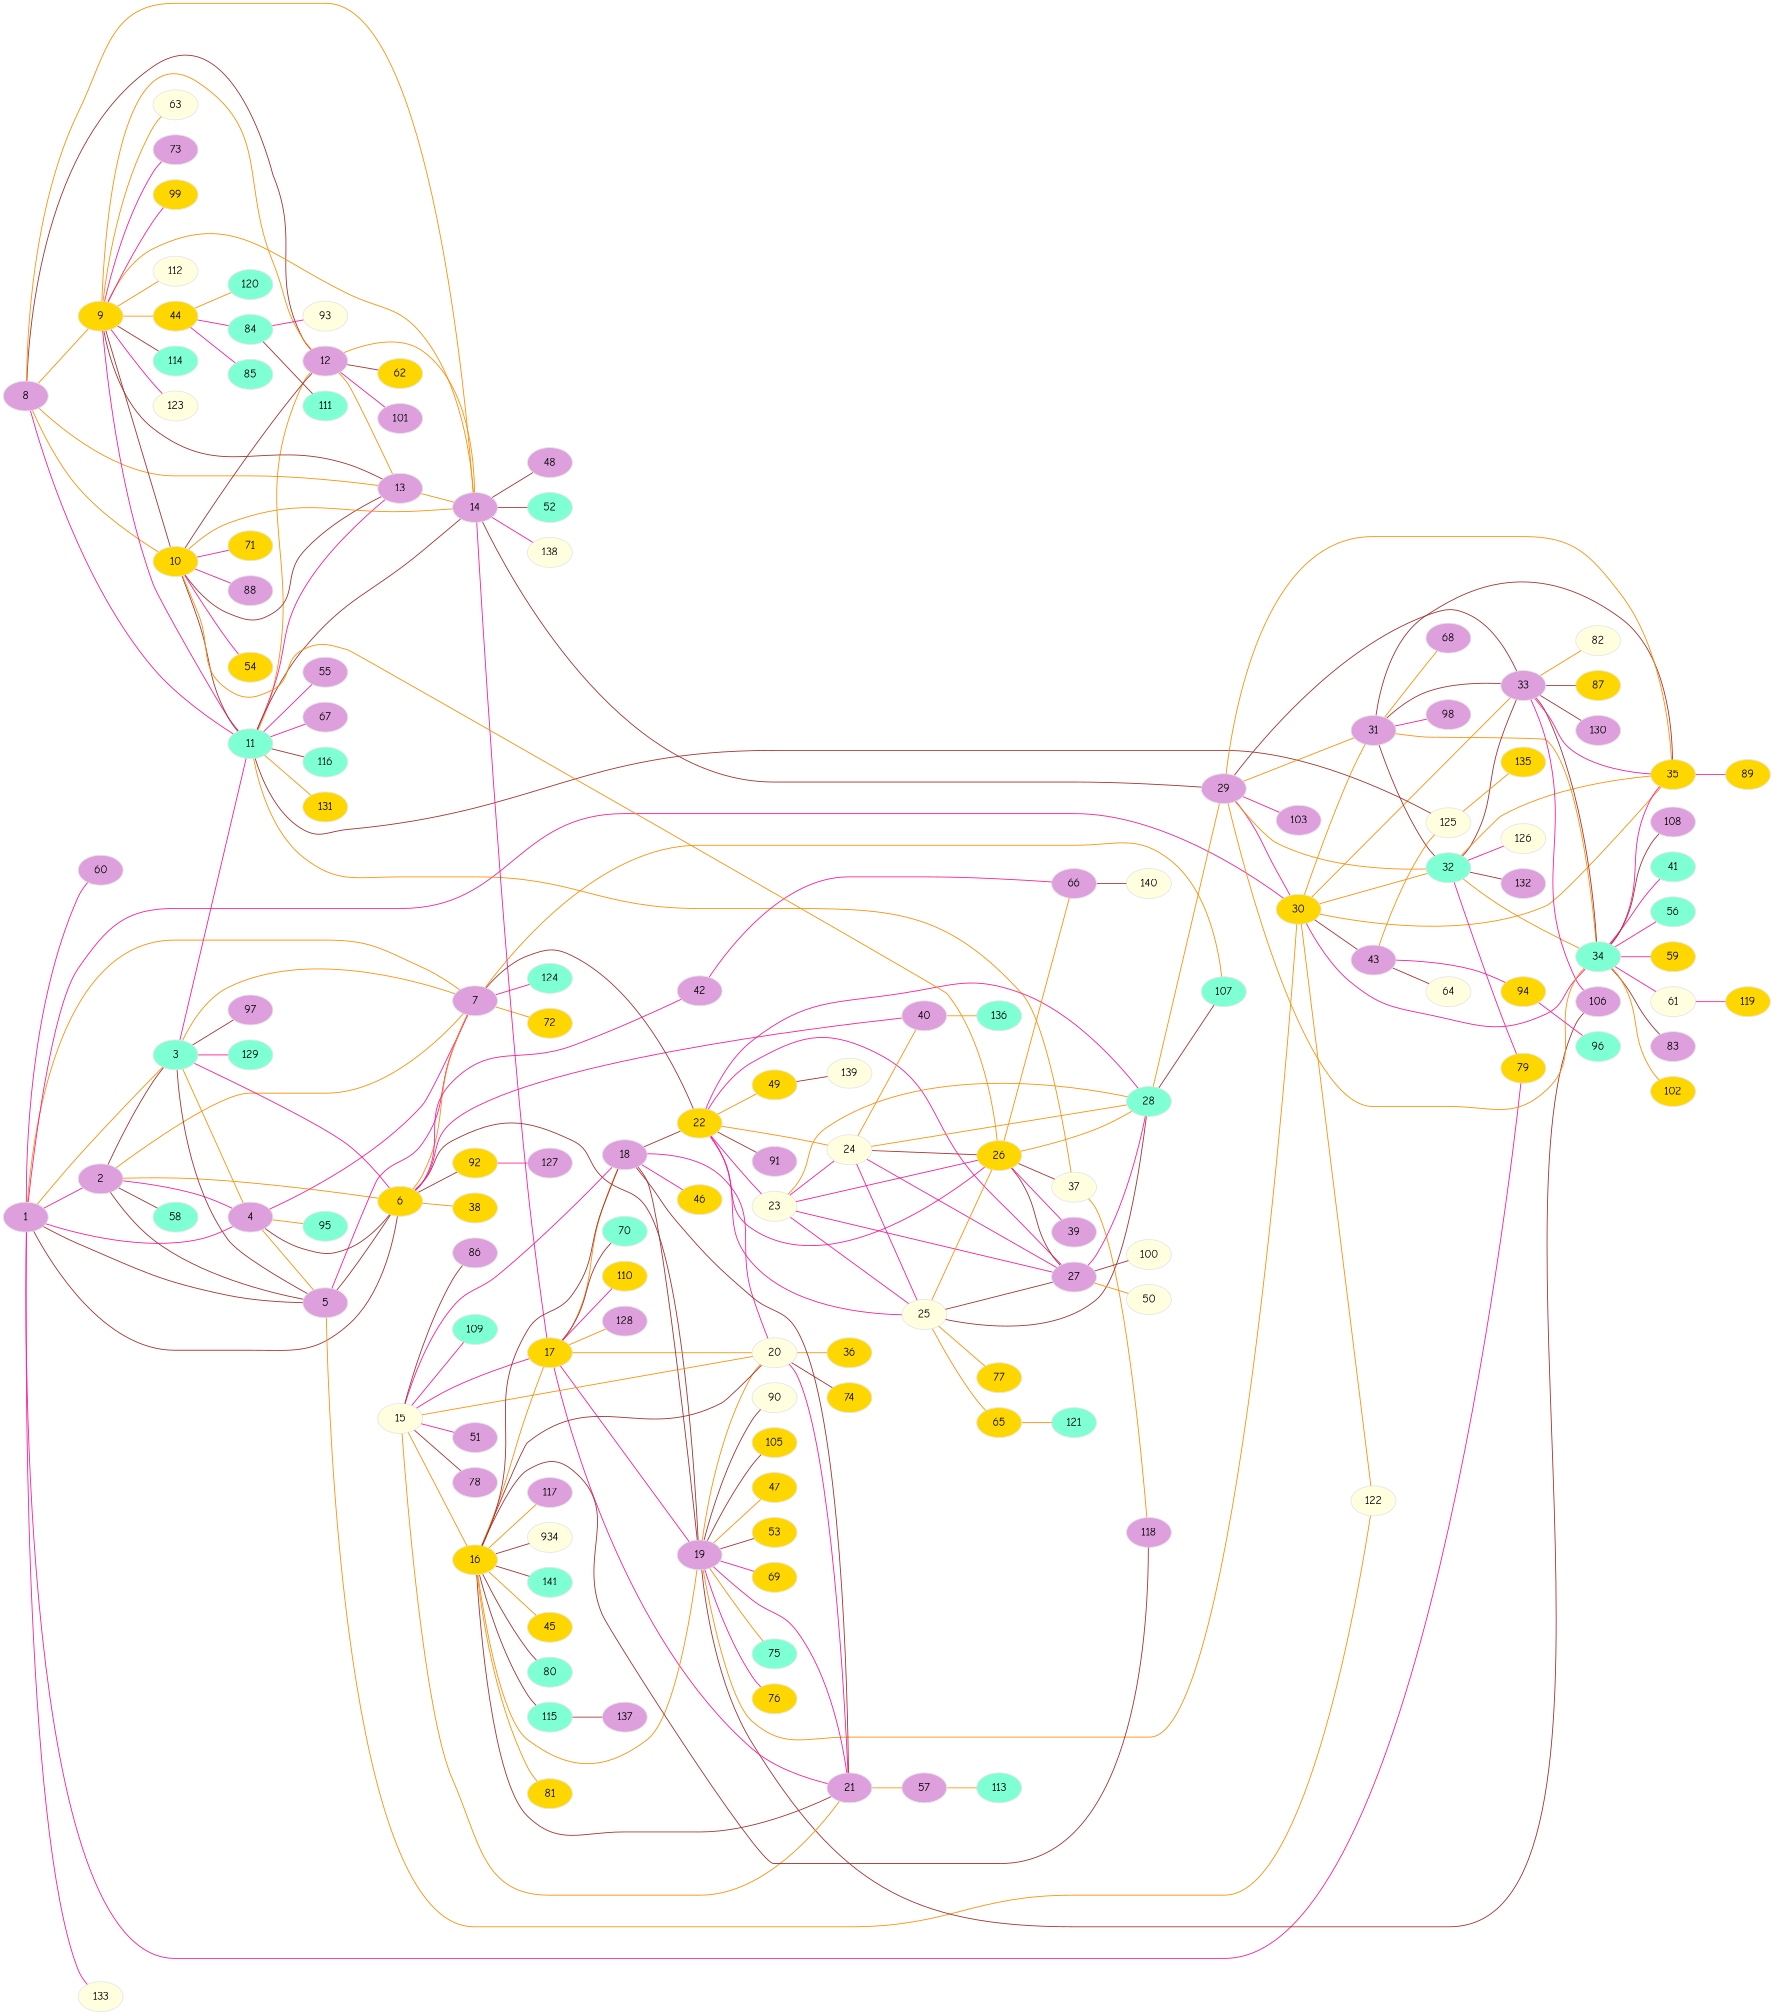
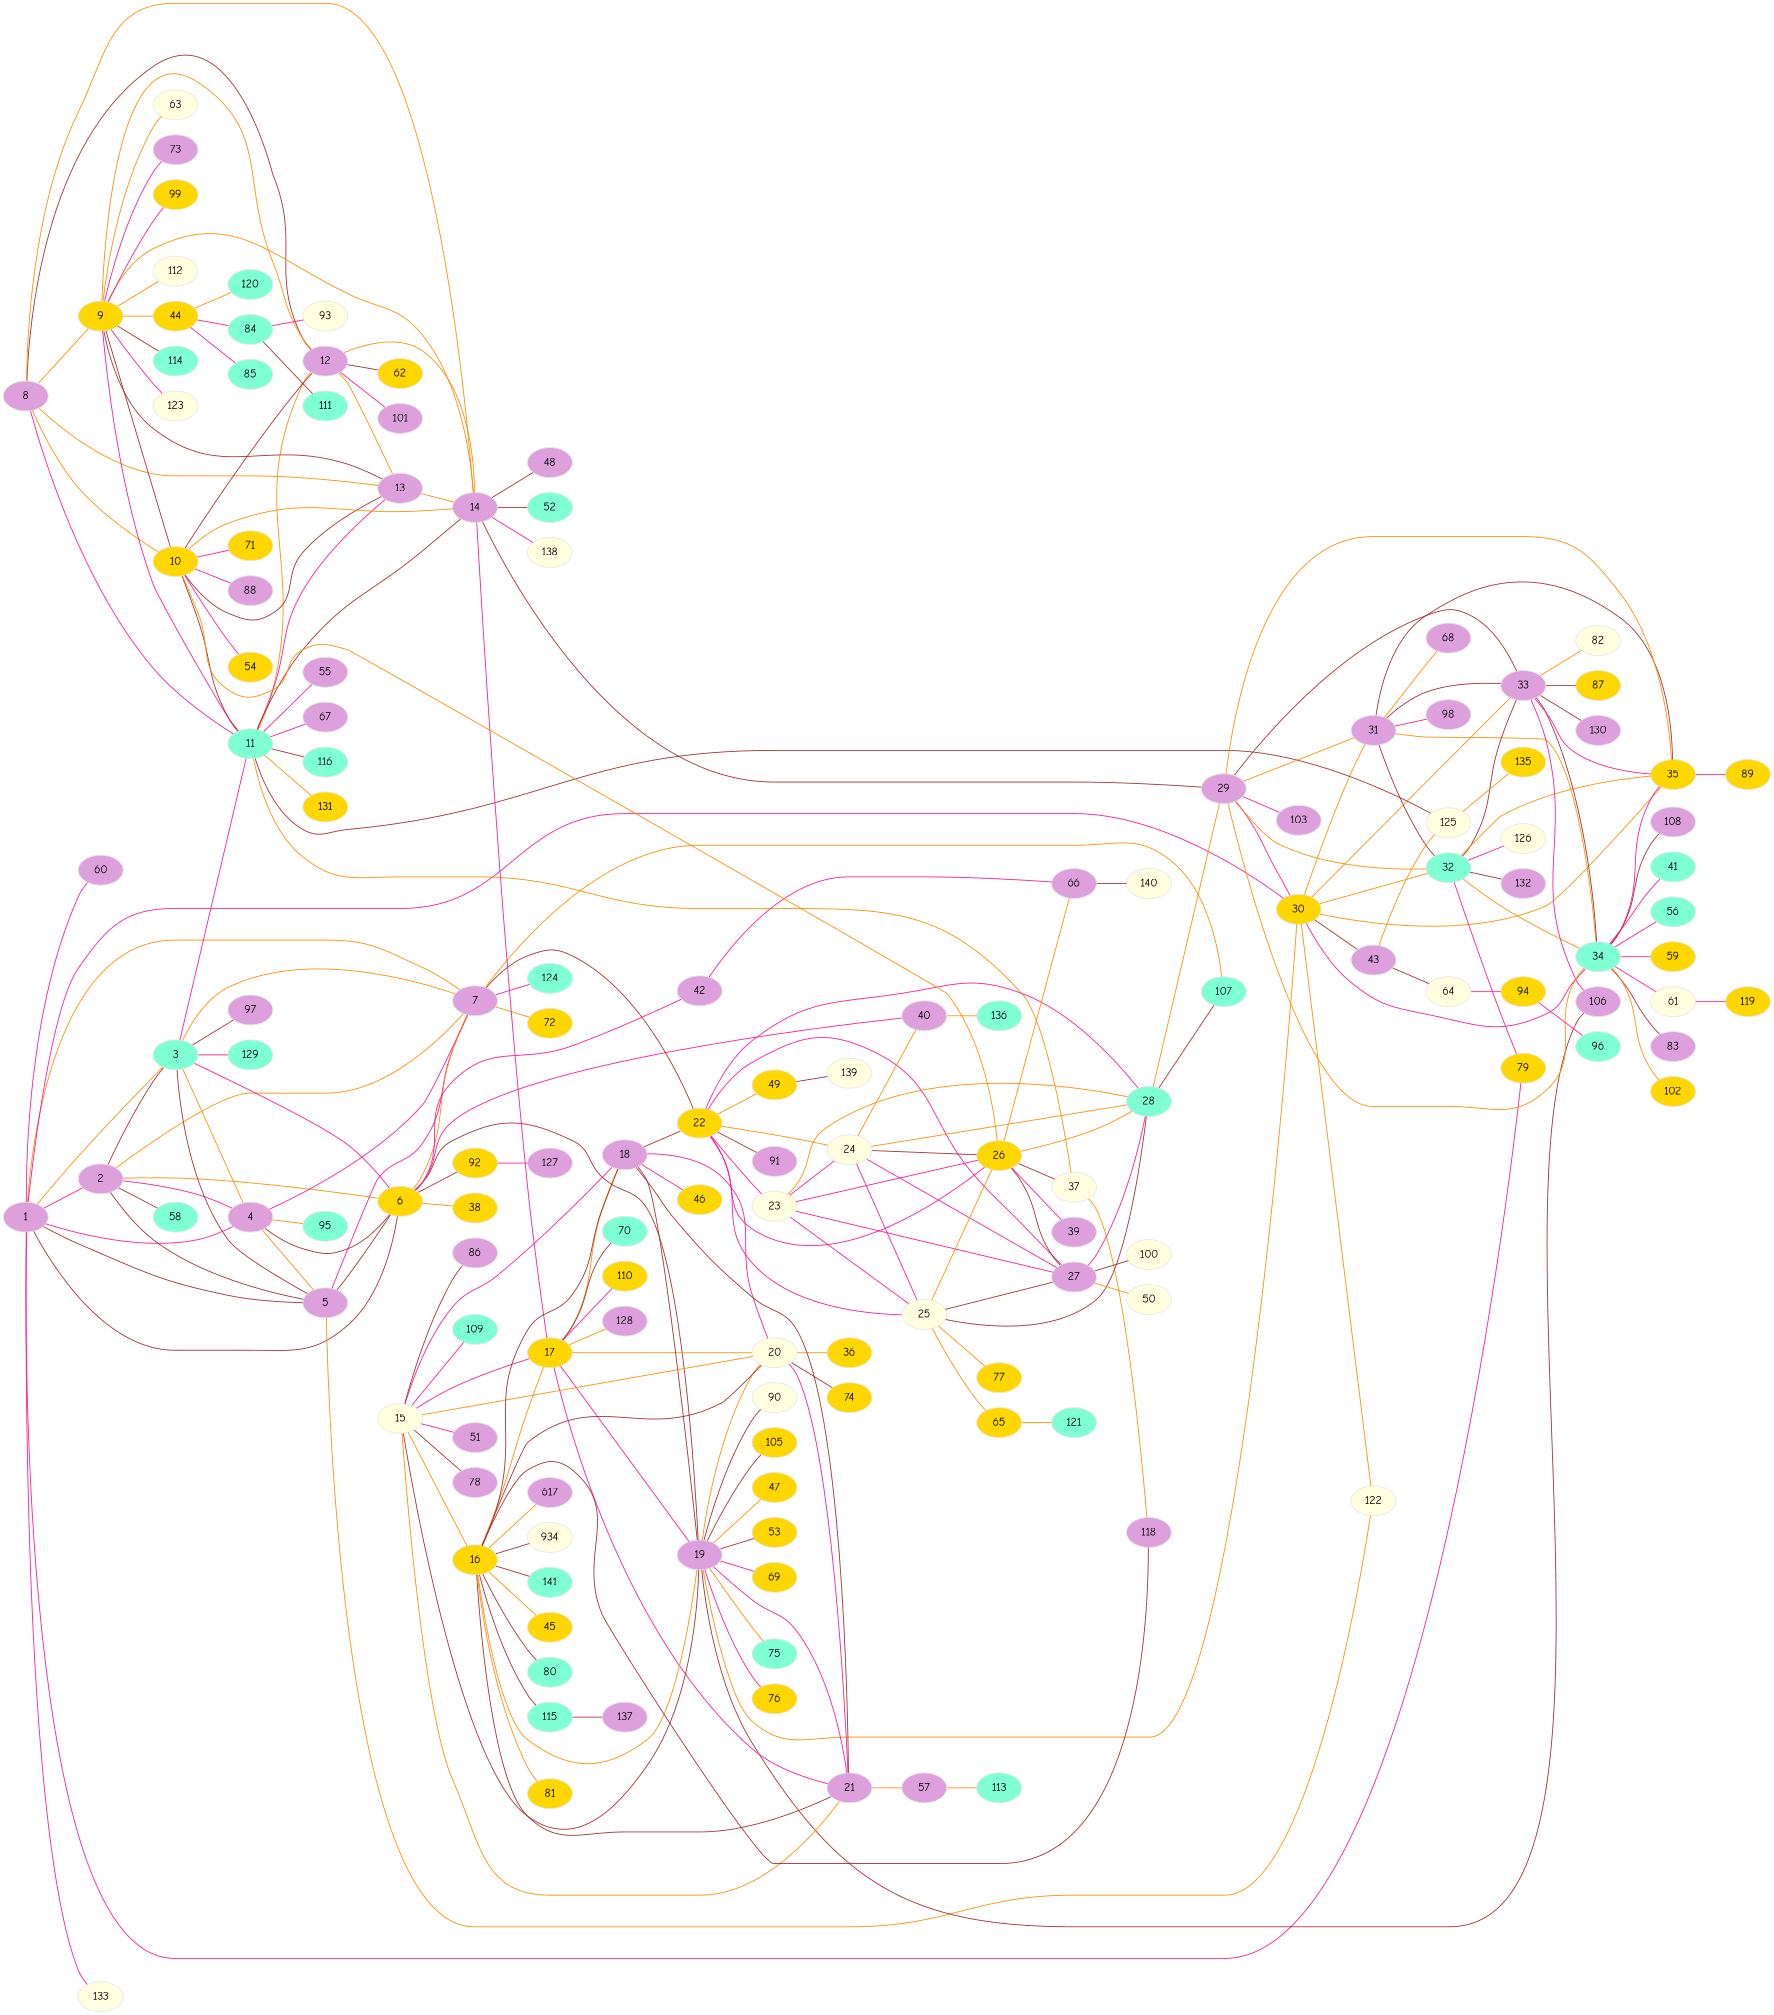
edge "43" -- "94": now "64" -- "94"
node "117": label "117" -> "617"
edge "15" -- "19": added
